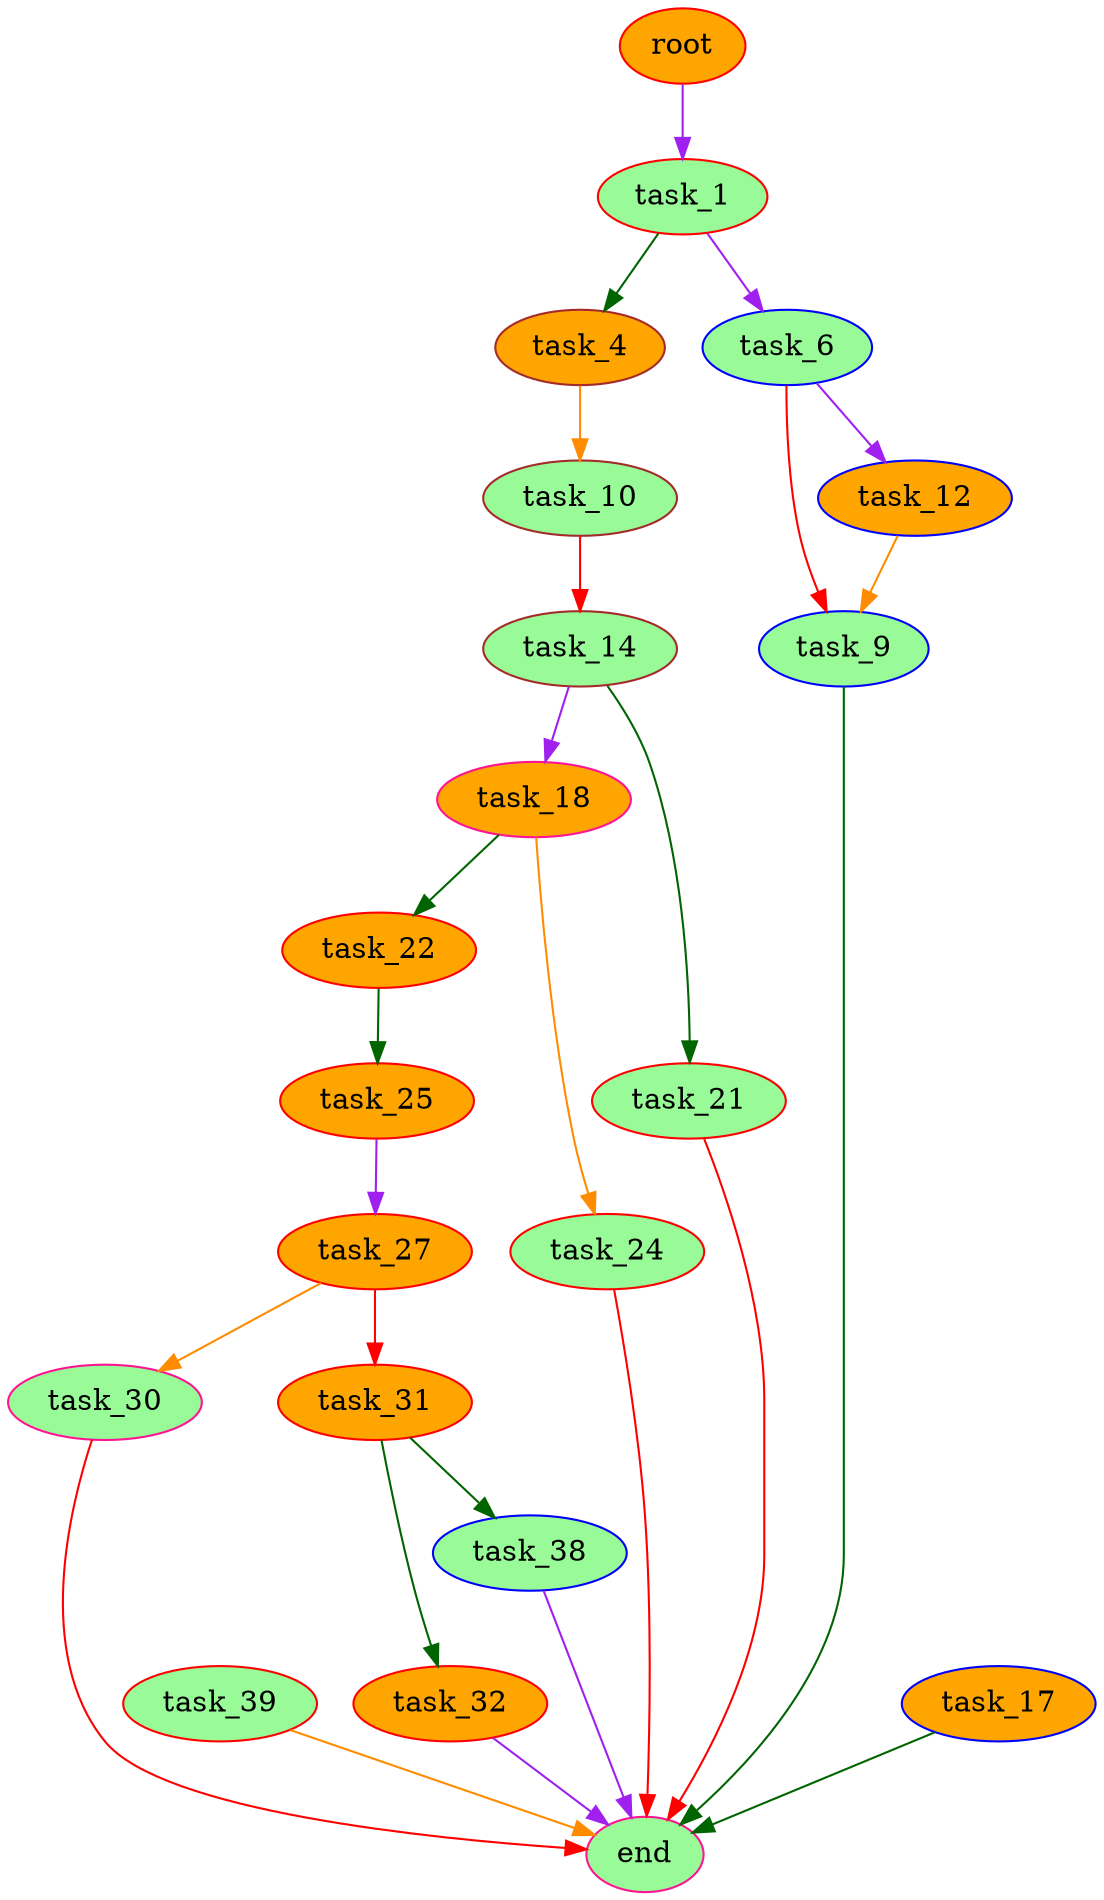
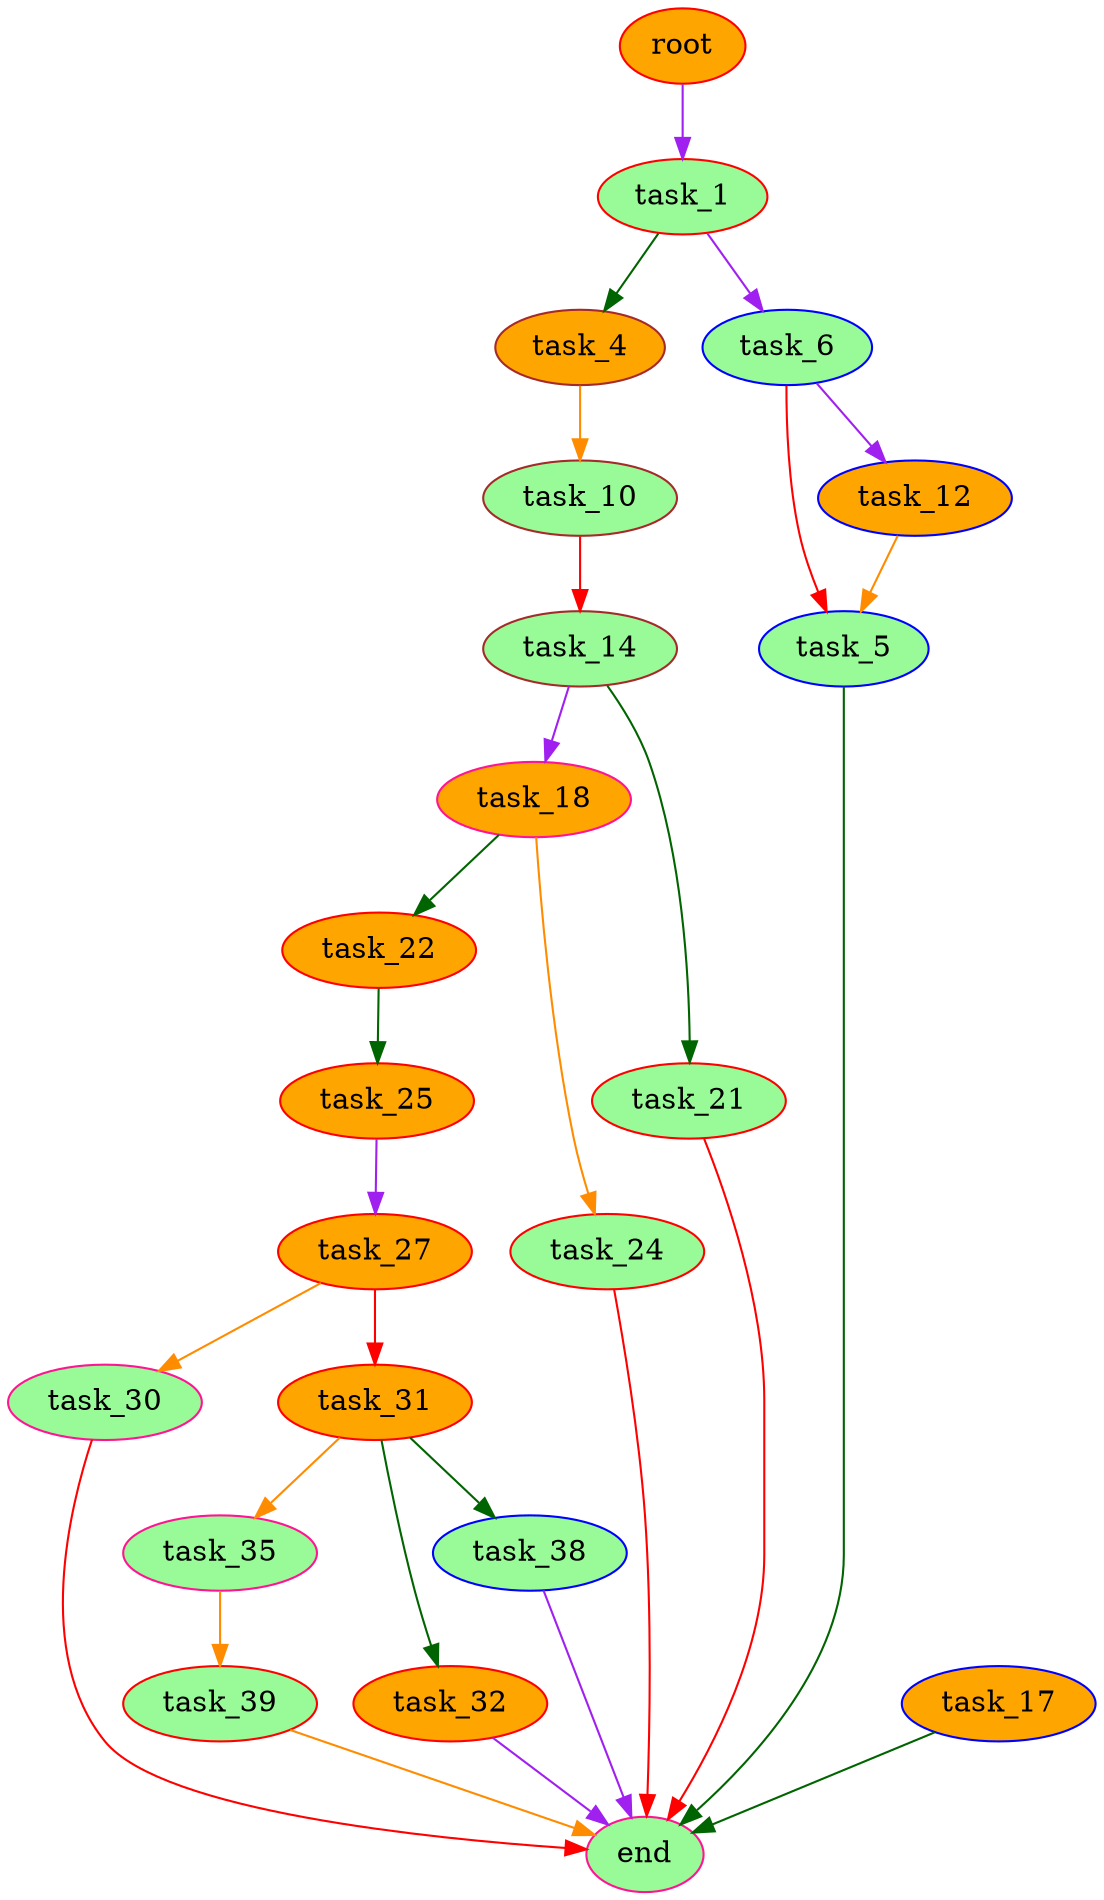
node "task_9": label "task_9" -> "task_5"
node "task_35": added
